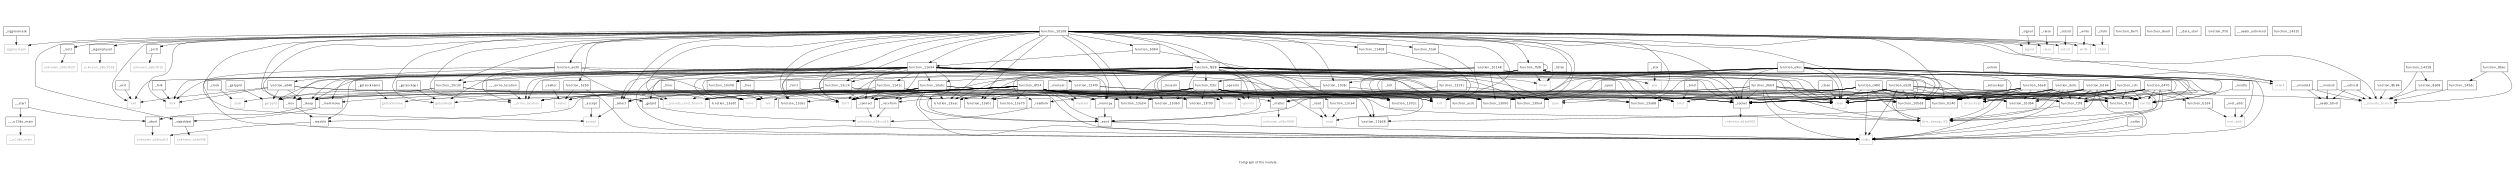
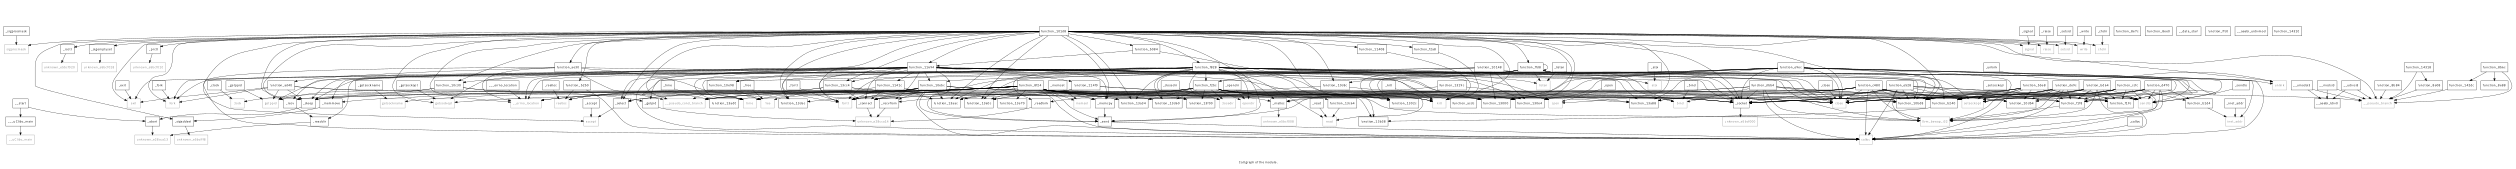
node "function_8e88": added
edge "function_f2bc" -> "_readdir": removed
